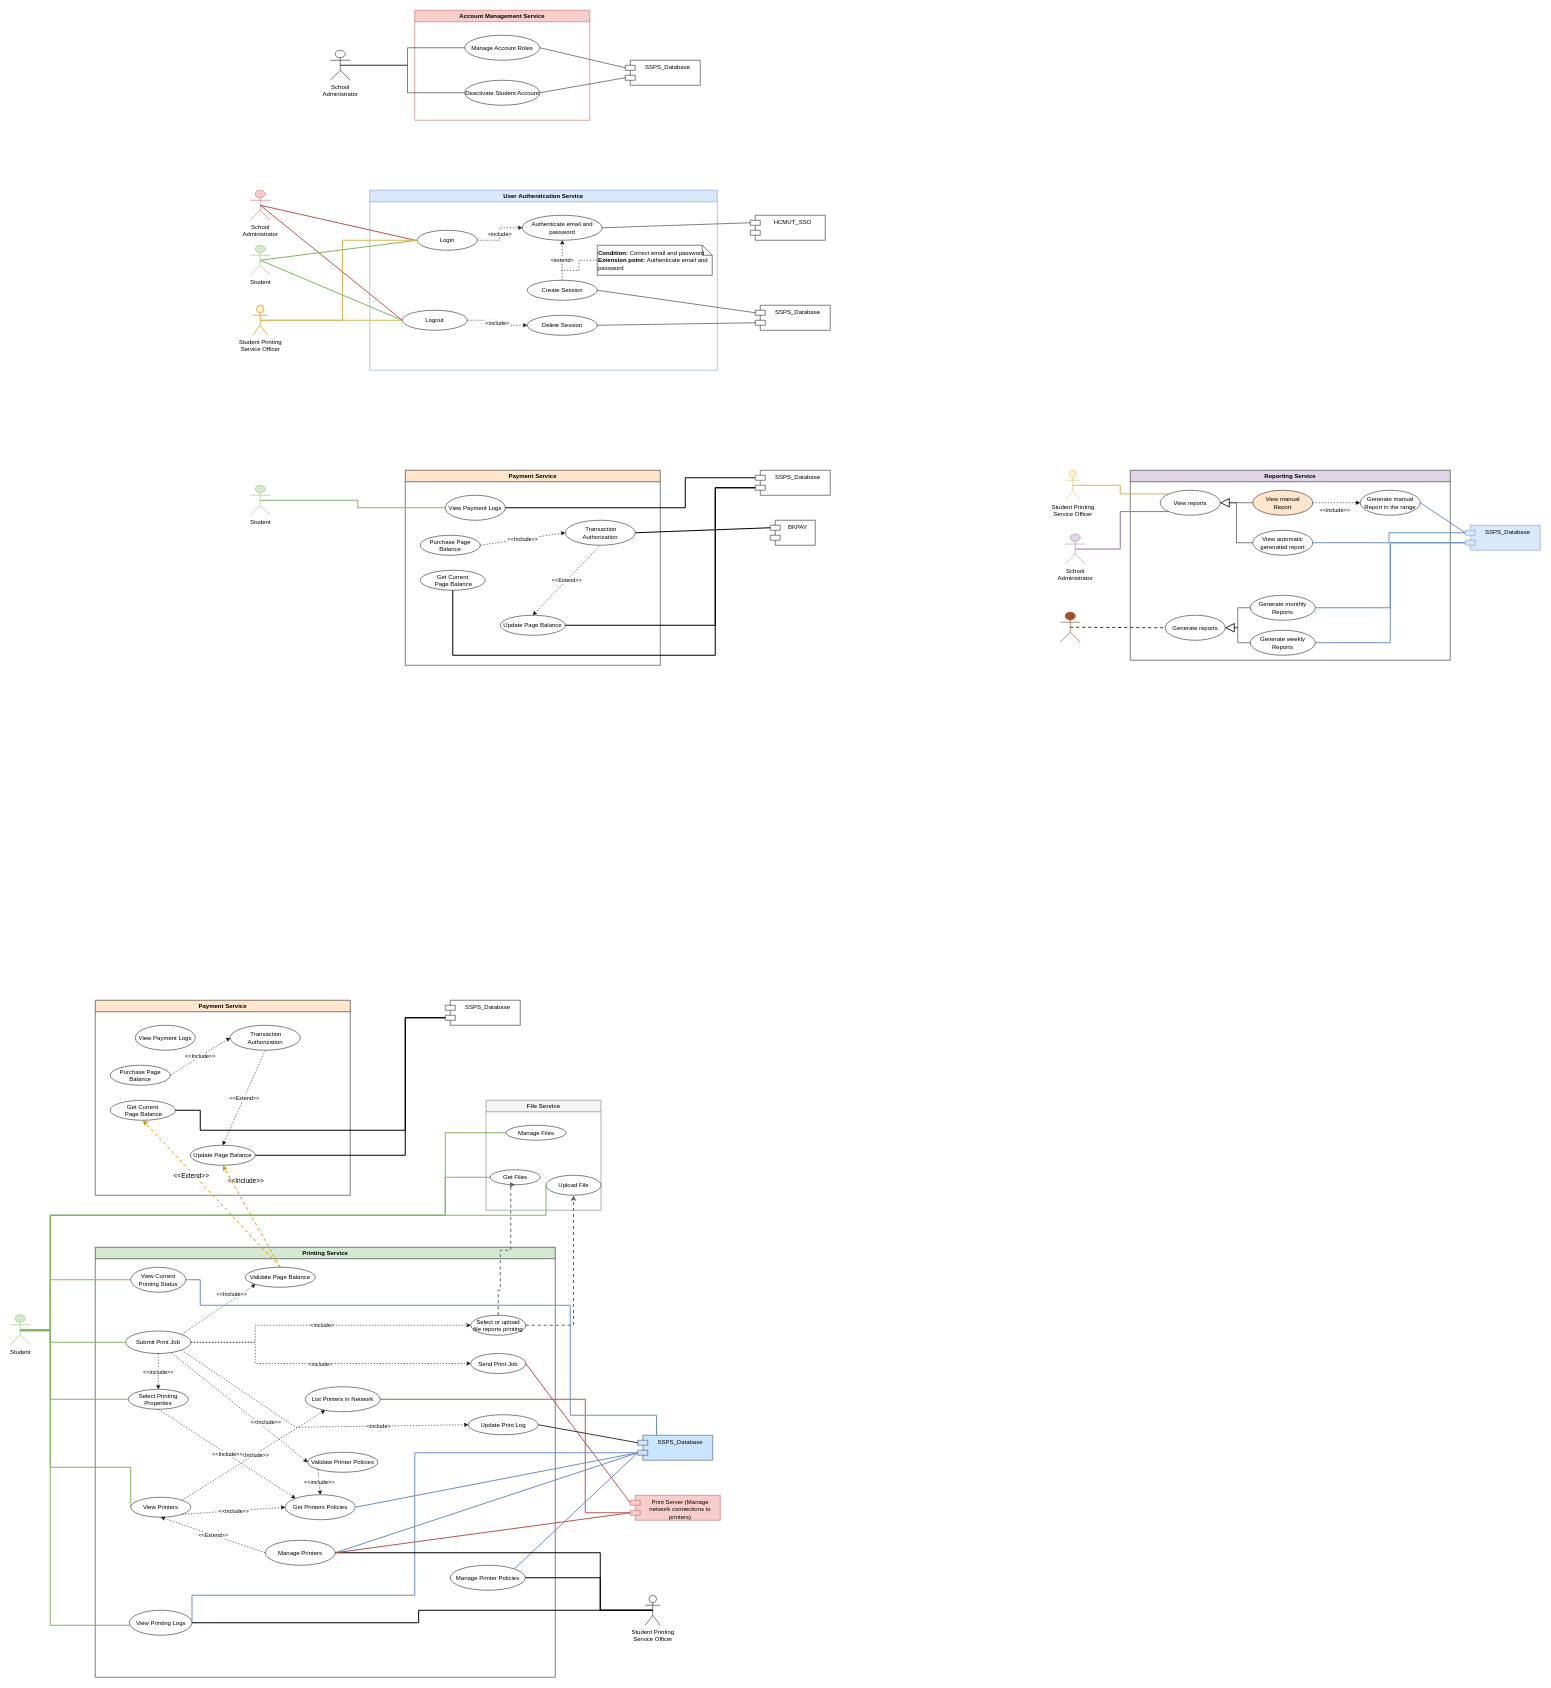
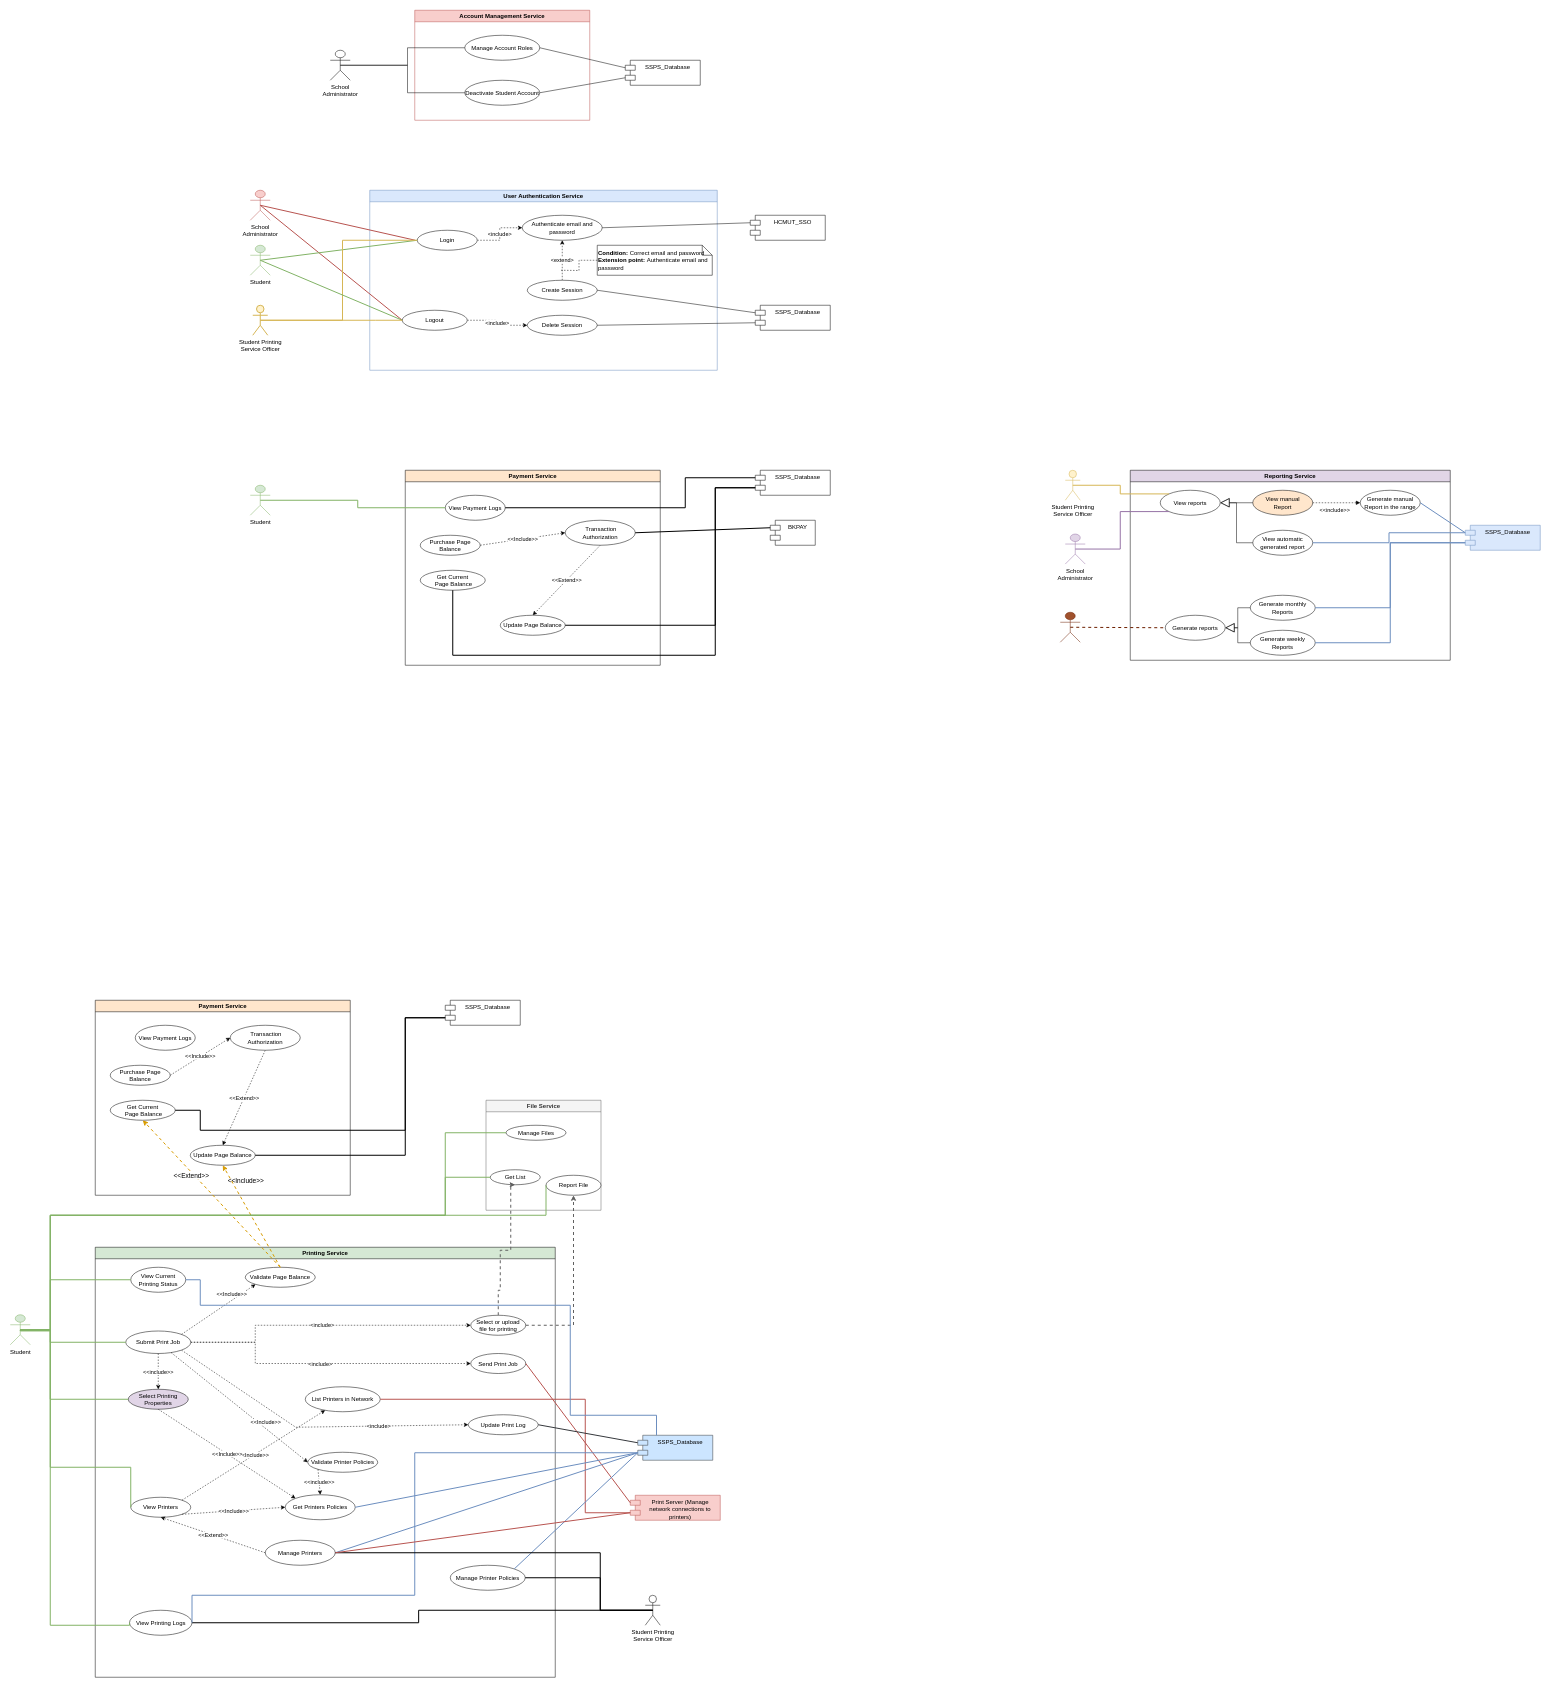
node "Get Files": label "Get Files" -> "Get List"
node "Upload File": label "Upload File" -> "Report File"
node "Select or upload file reports printing": label "Select or upload file reports printing" -> "Select or upload file for printing"
node "Select Printing Properties": fillcolor #ffffff -> #e1d5e7
